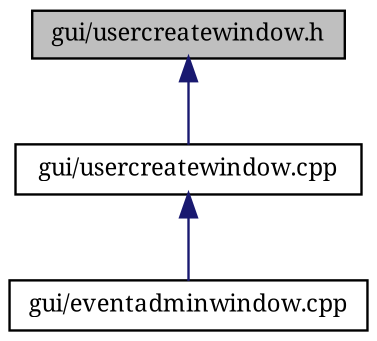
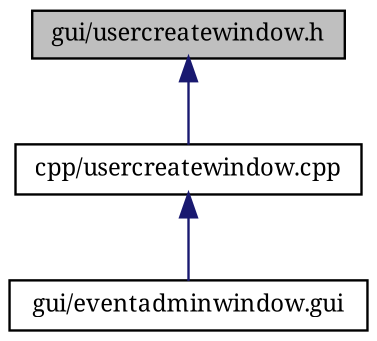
node "gui/usercreatewindow.cpp": label "gui/usercreatewindow.cpp" -> "cpp/usercreatewindow.cpp"
node "gui/eventadminwindow.cpp": label "gui/eventadminwindow.cpp" -> "gui/eventadminwindow.gui"
